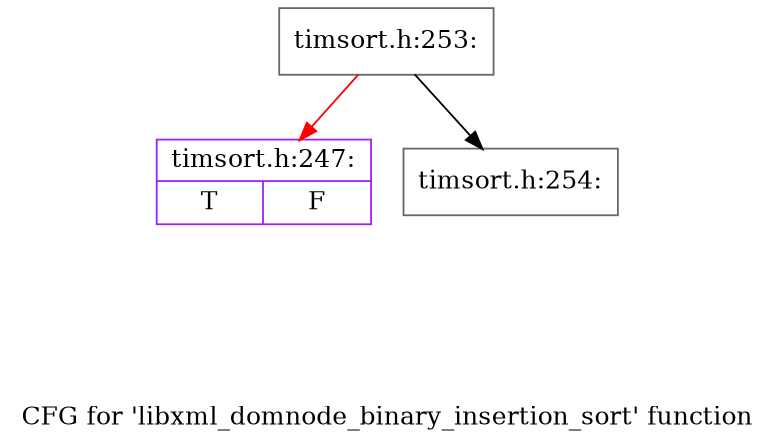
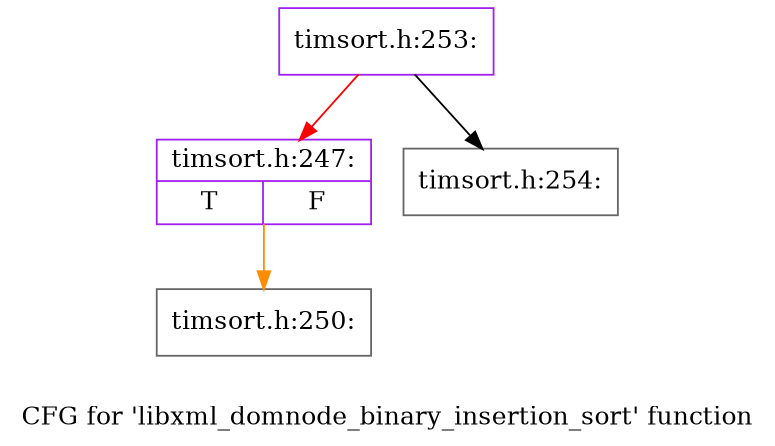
node "timsort.h:253:": color gray40 -> purple
node "timsort.h:250:": added
